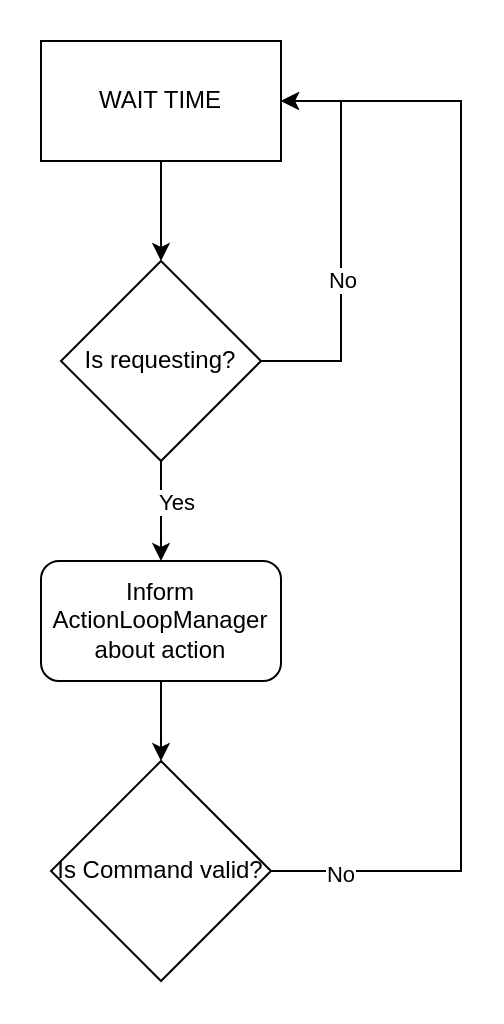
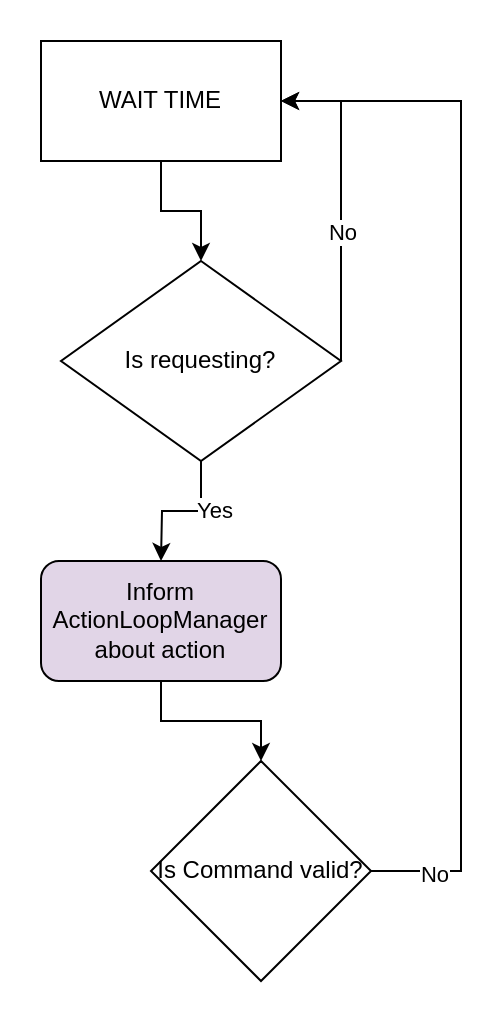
node "Is requesting?": size 200x200 -> 280x200
node "Inform ActionLoopManager about action": fillcolor #ffffff -> #e1d5e7
node "Is Command valid?": moved (161, 871) -> (261, 871)
